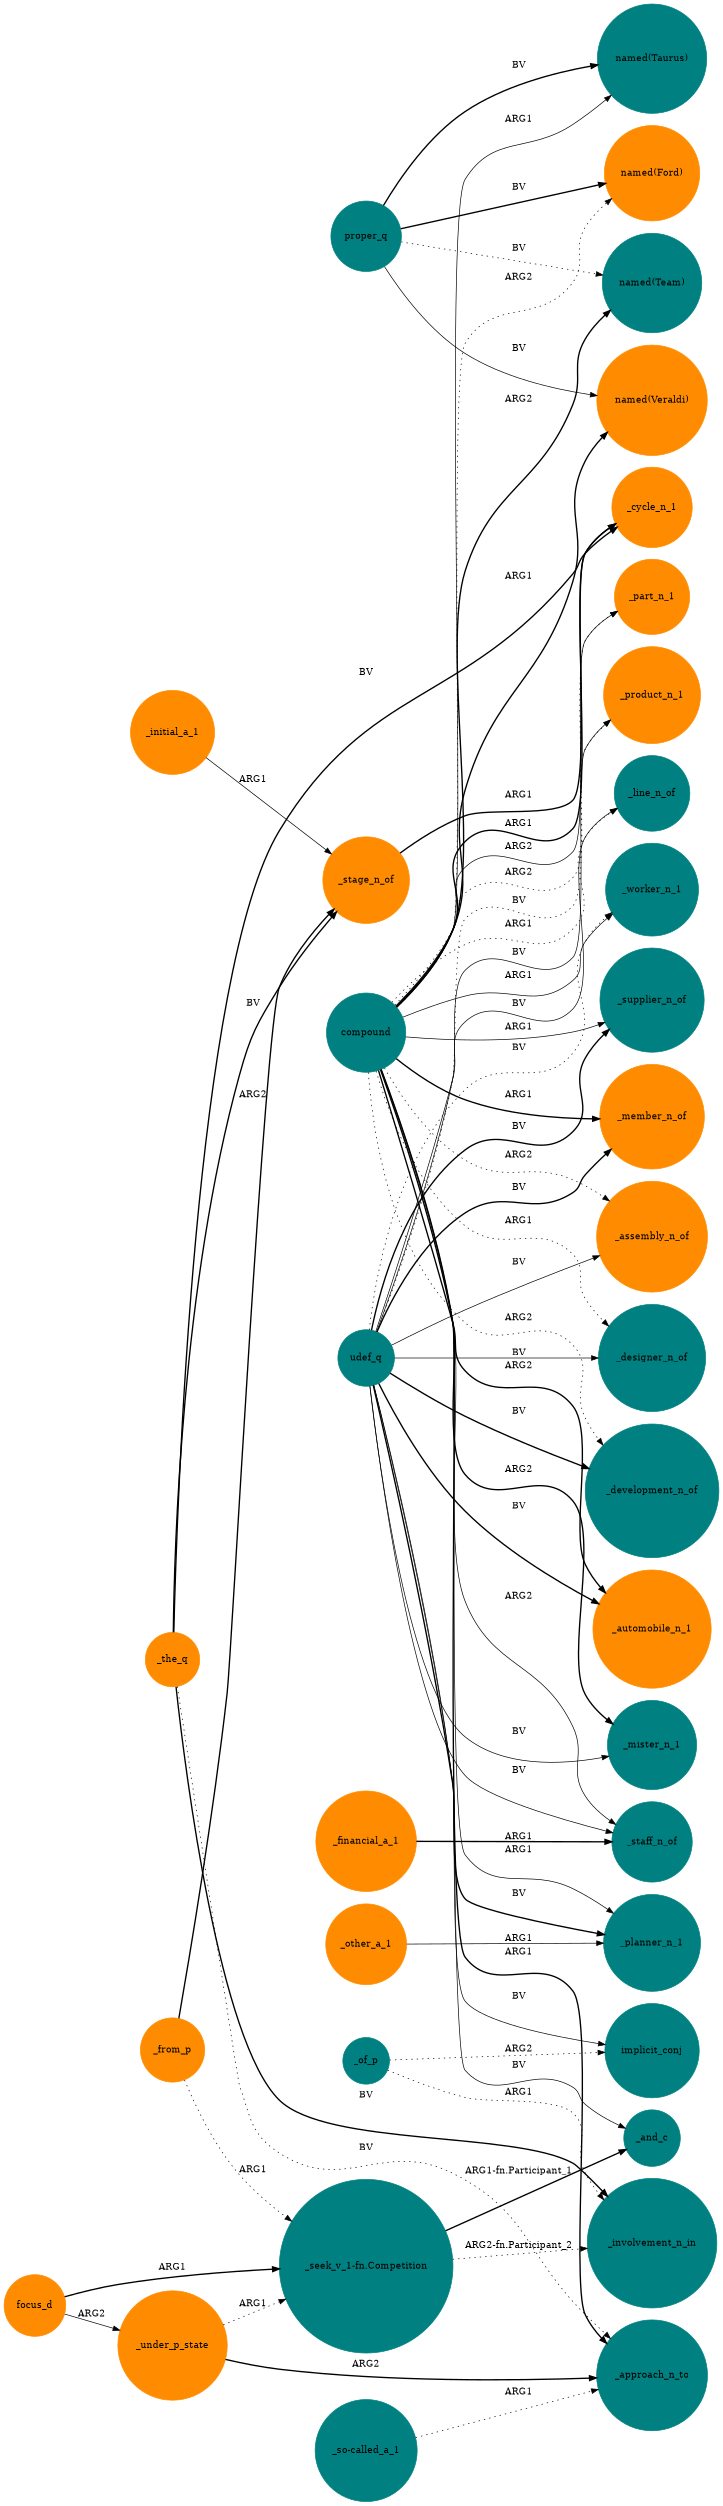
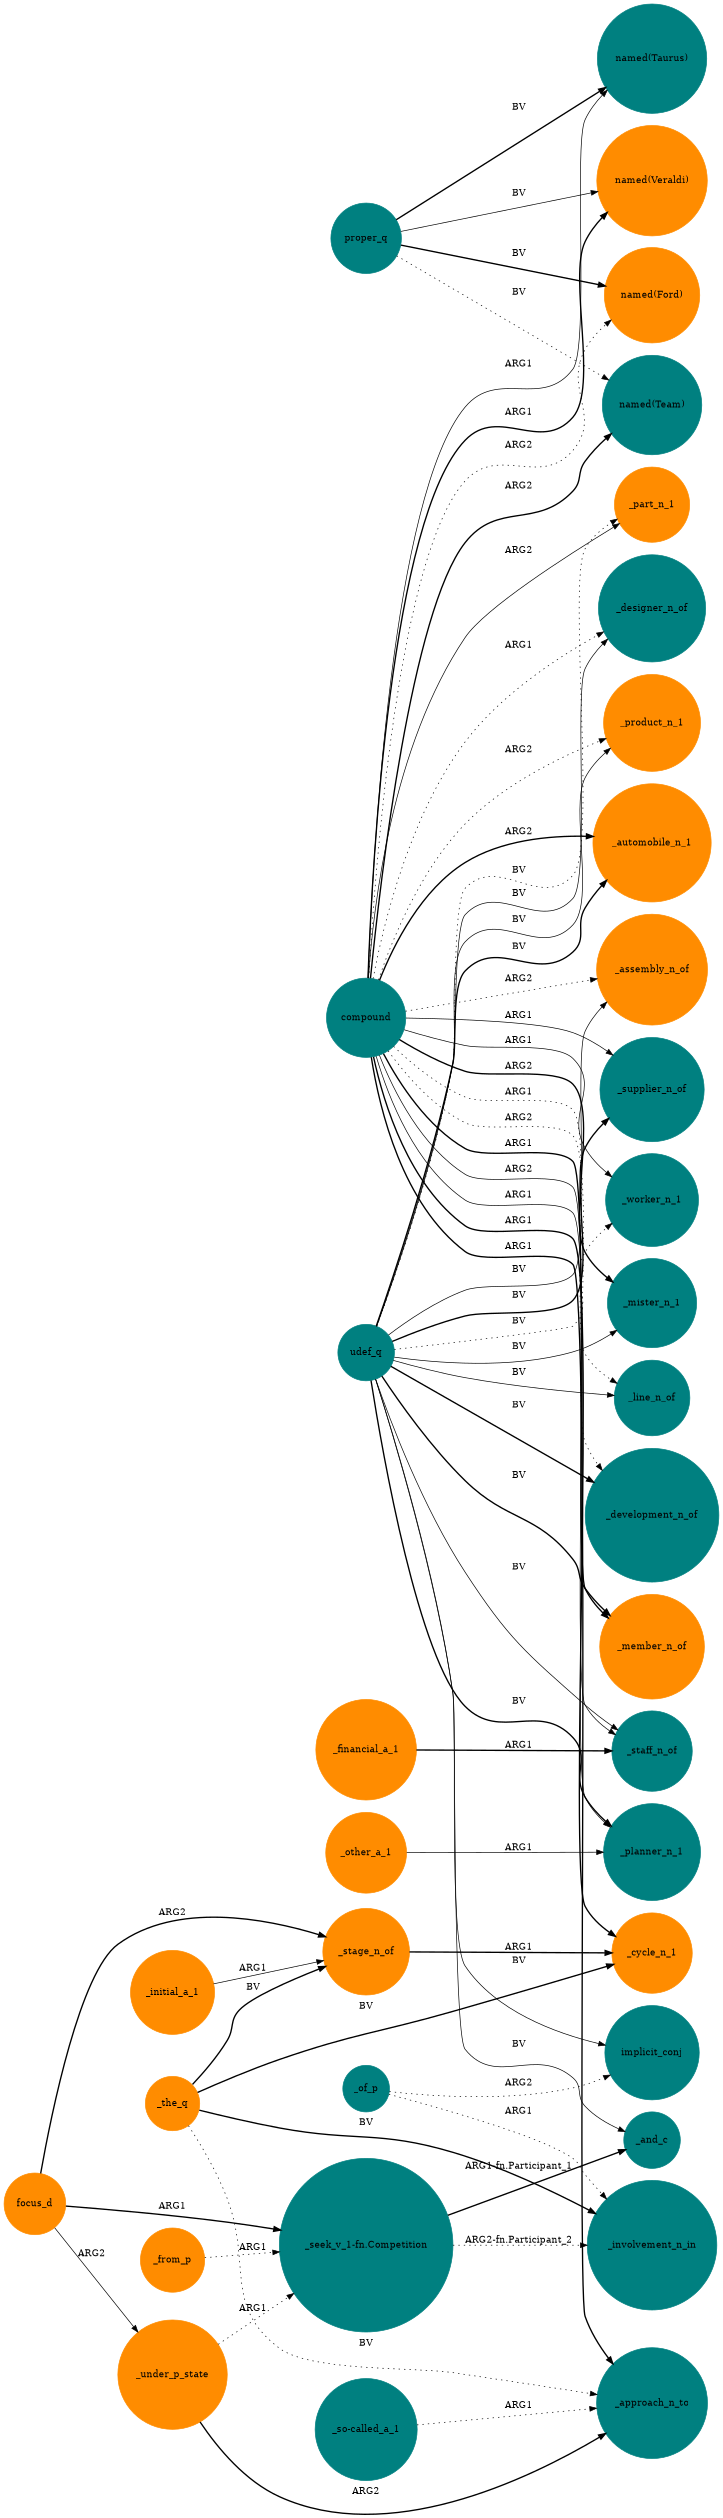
edge "_from_p" -> "_stage_n_of": now "focus_d" -> "_stage_n_of"
